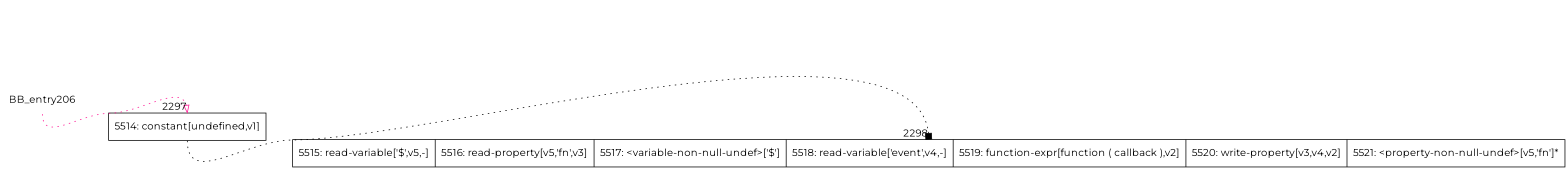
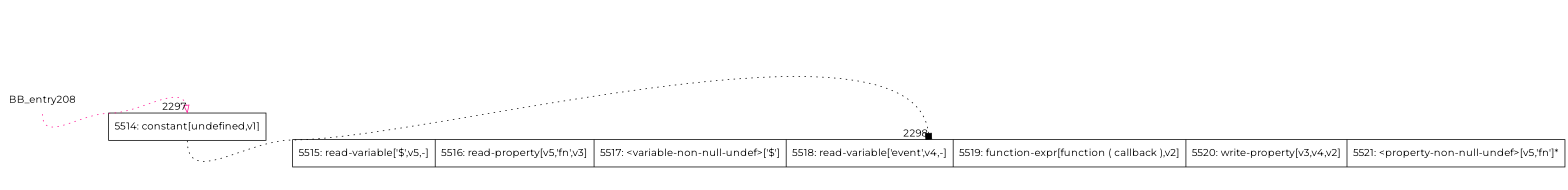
node "BB_entry206": label "BB_entry206" -> "BB_entry208"
